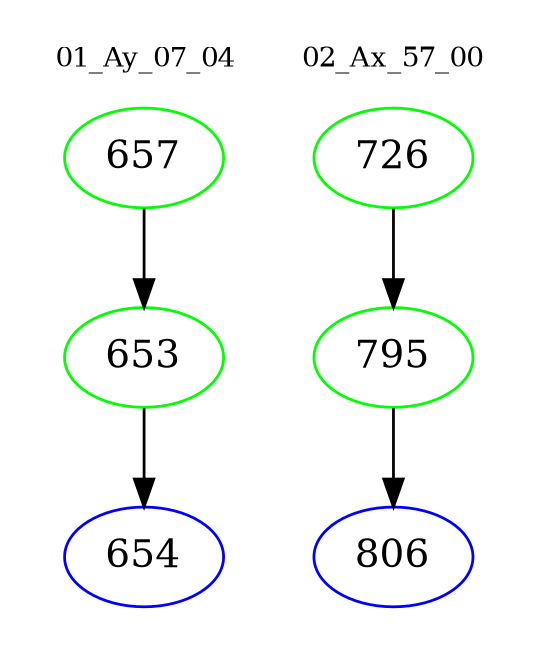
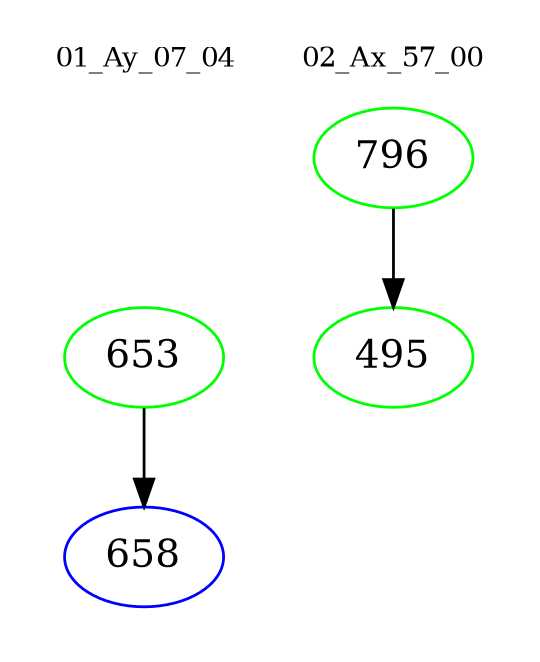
node "657": removed
node "726": label "726" -> "796"
node "795": label "795" -> "495"
node "654": label "654" -> "658"
node "806": removed
